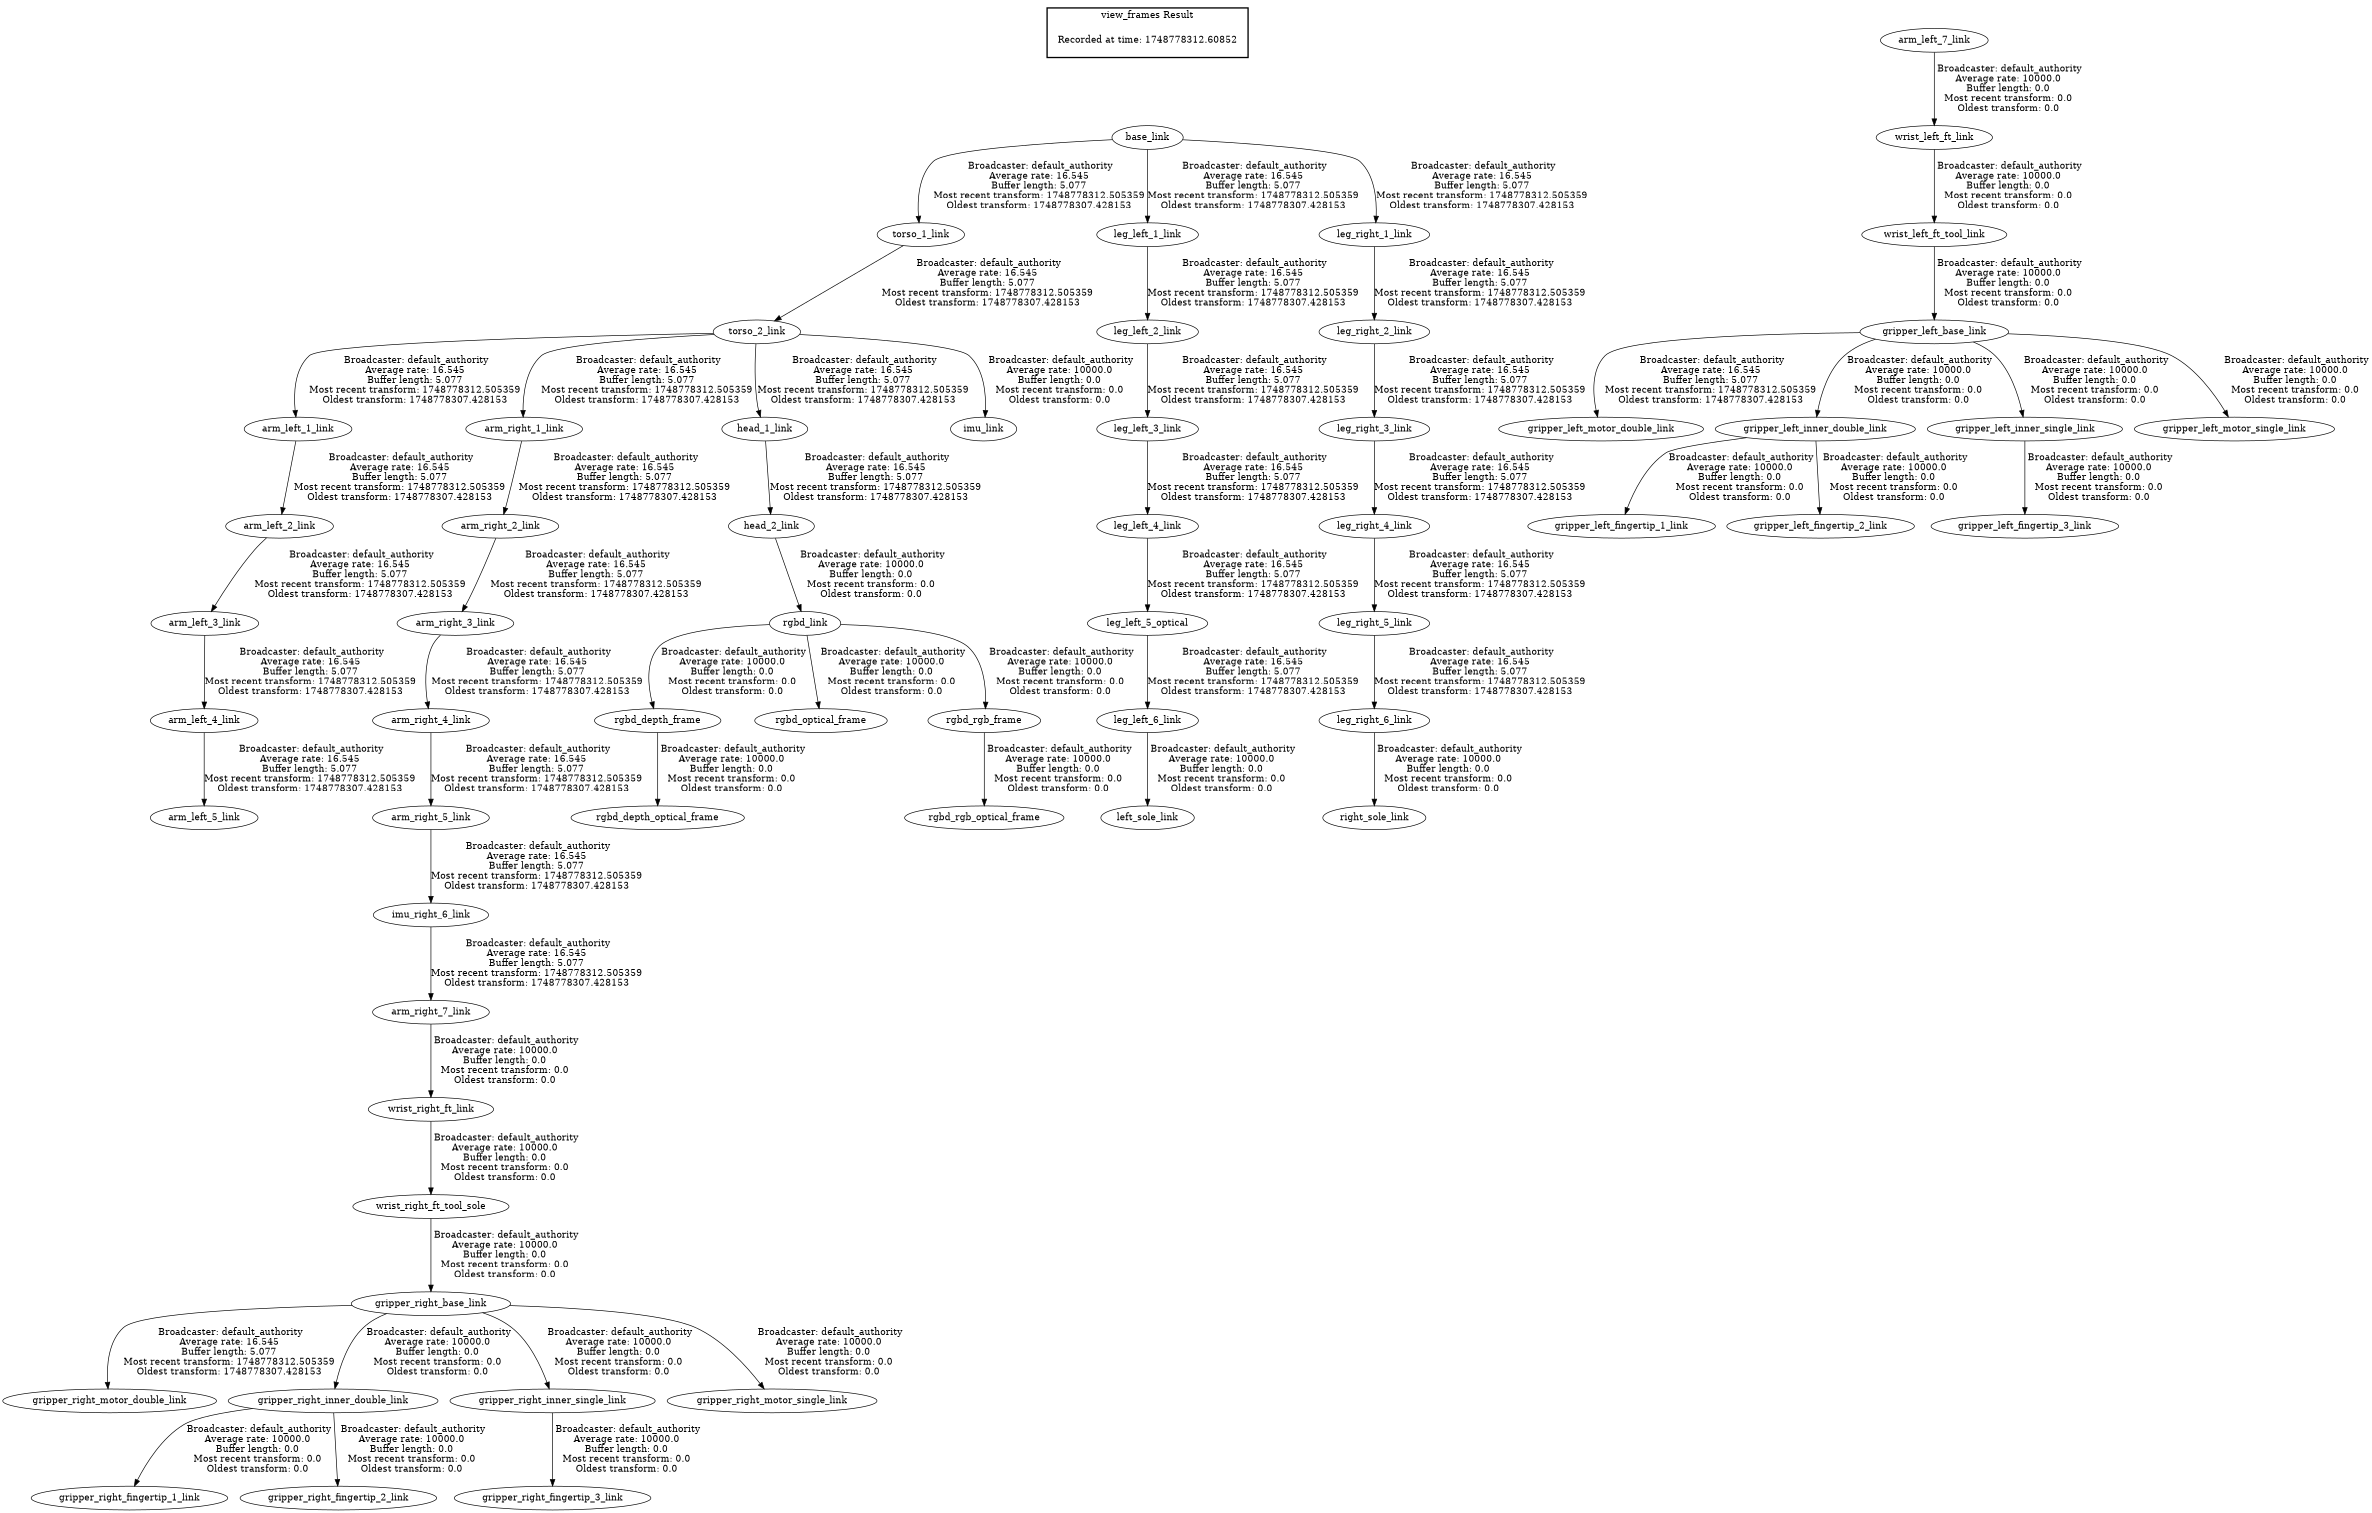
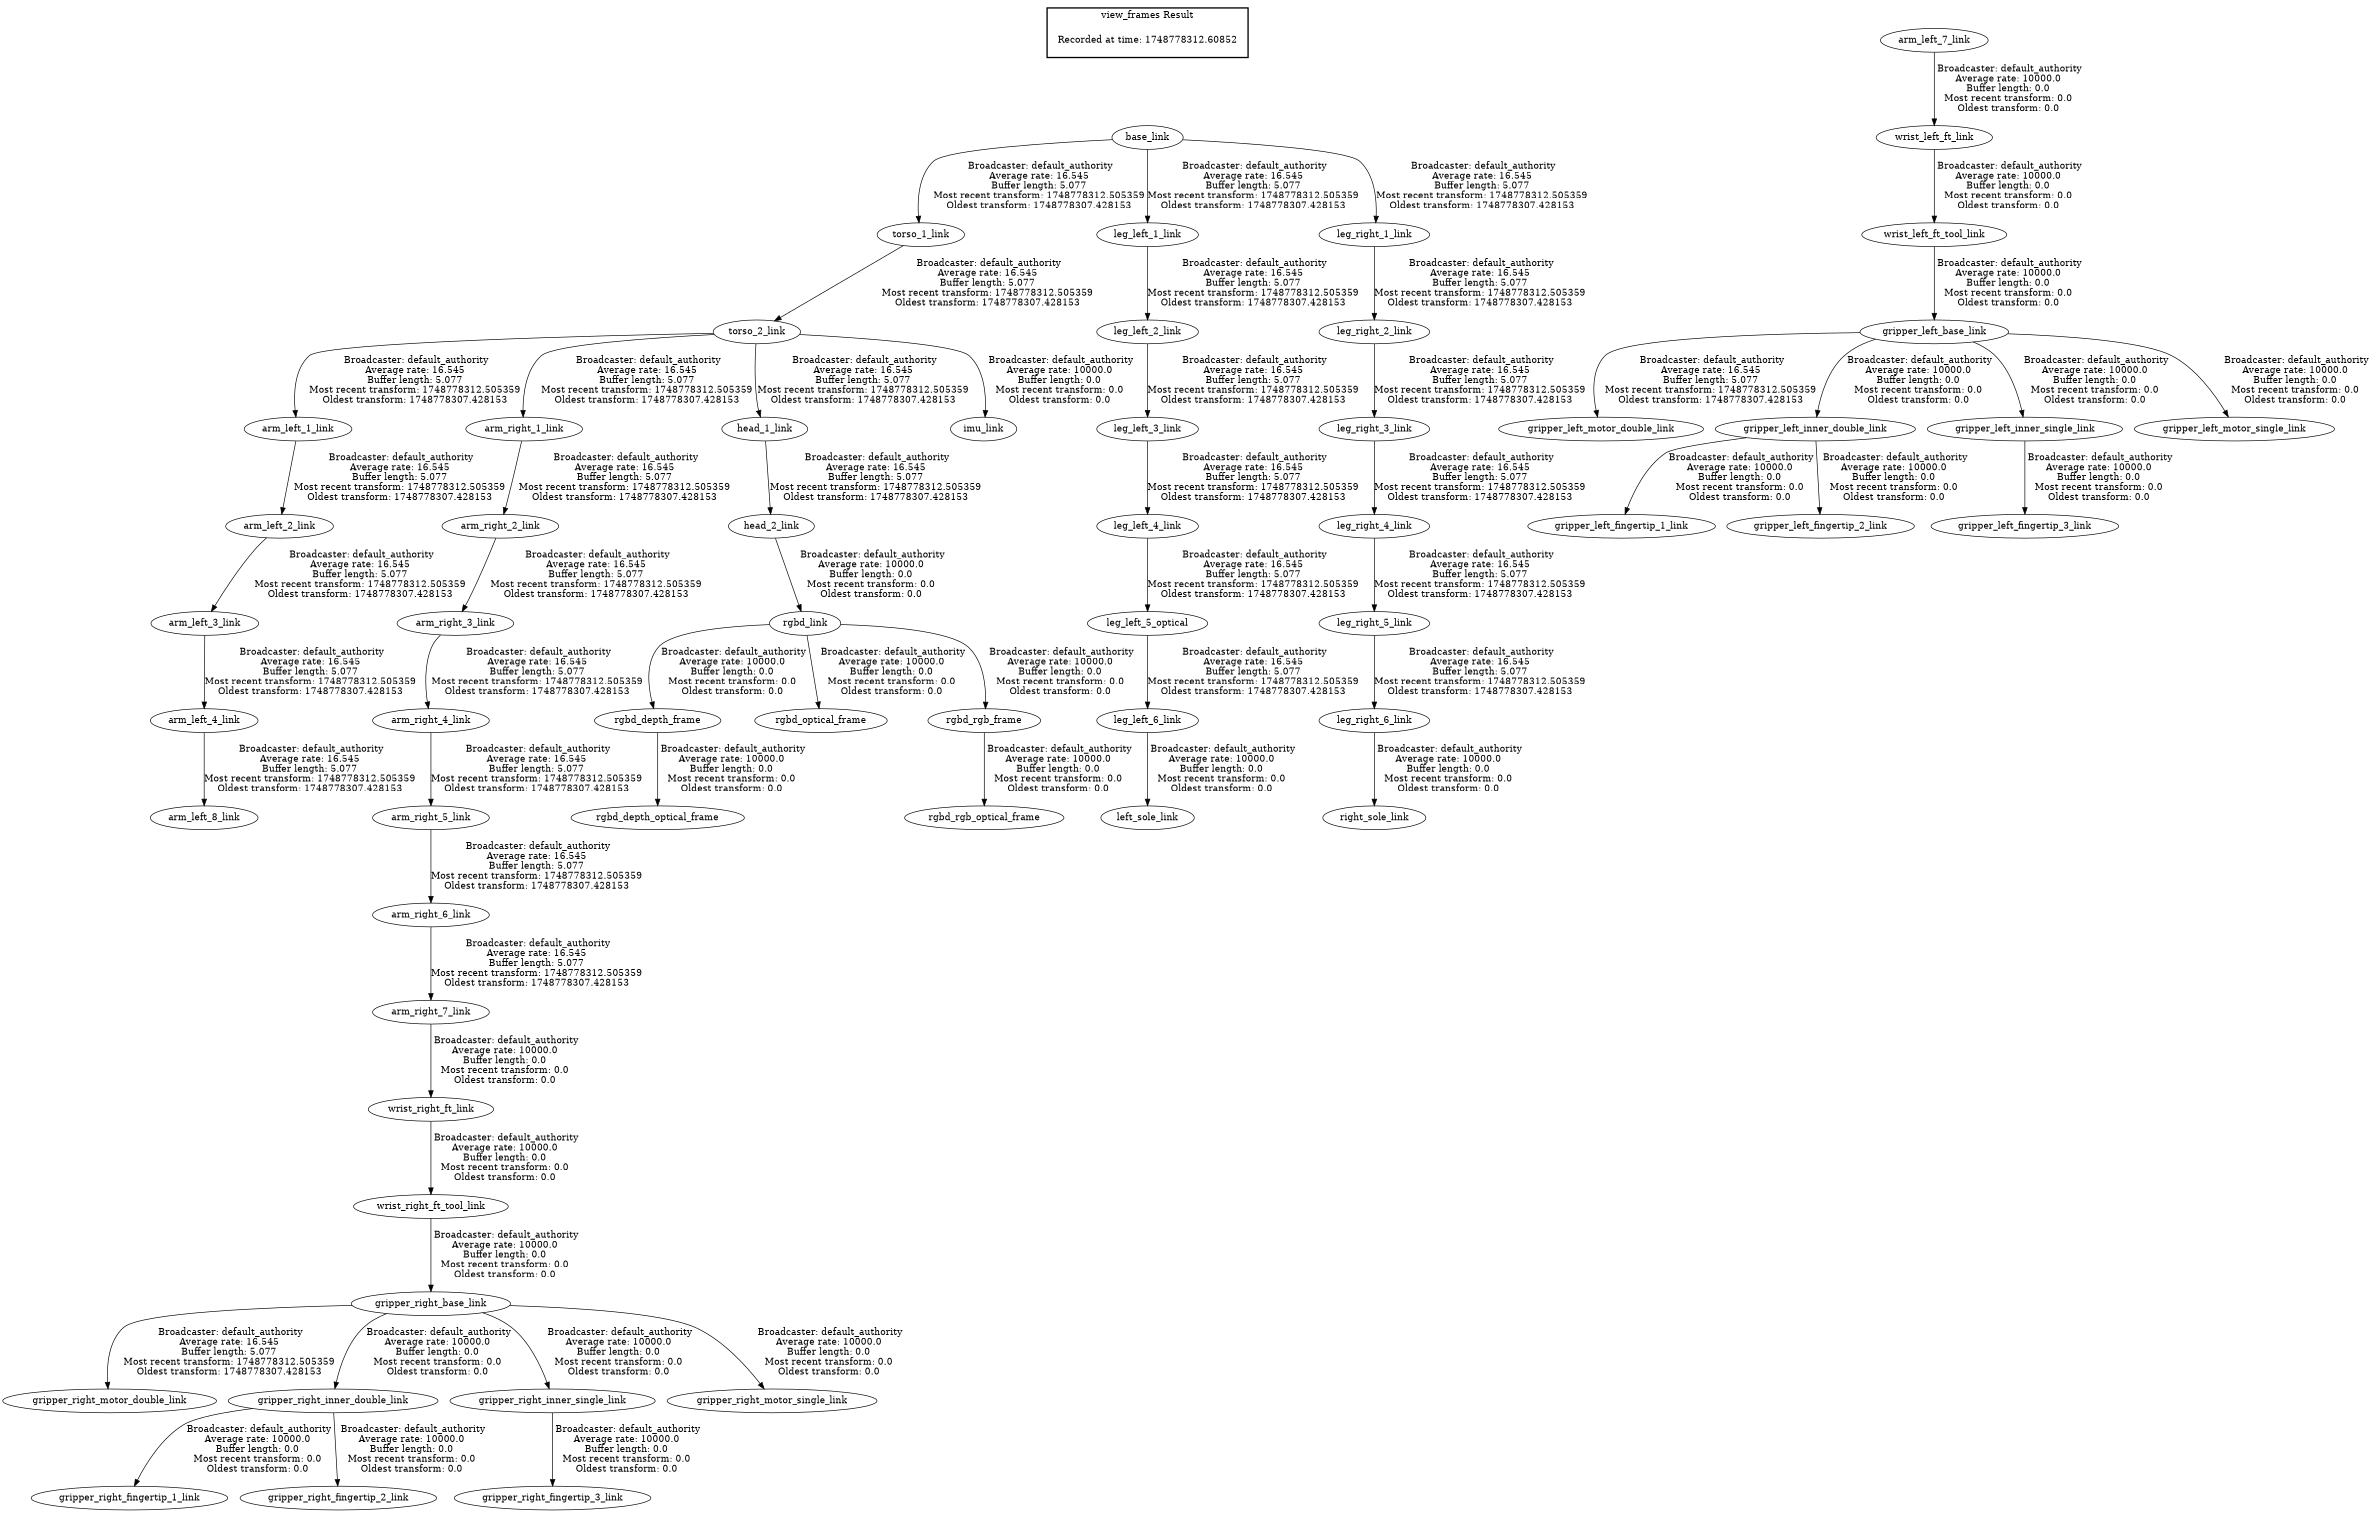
node "arm_left_5_link": label "arm_left_5_link" -> "arm_left_8_link"
node "imu_right_6_link": label "imu_right_6_link" -> "arm_right_6_link"
node "wrist_right_ft_tool_sole": label "wrist_right_ft_tool_sole" -> "wrist_right_ft_tool_link"
